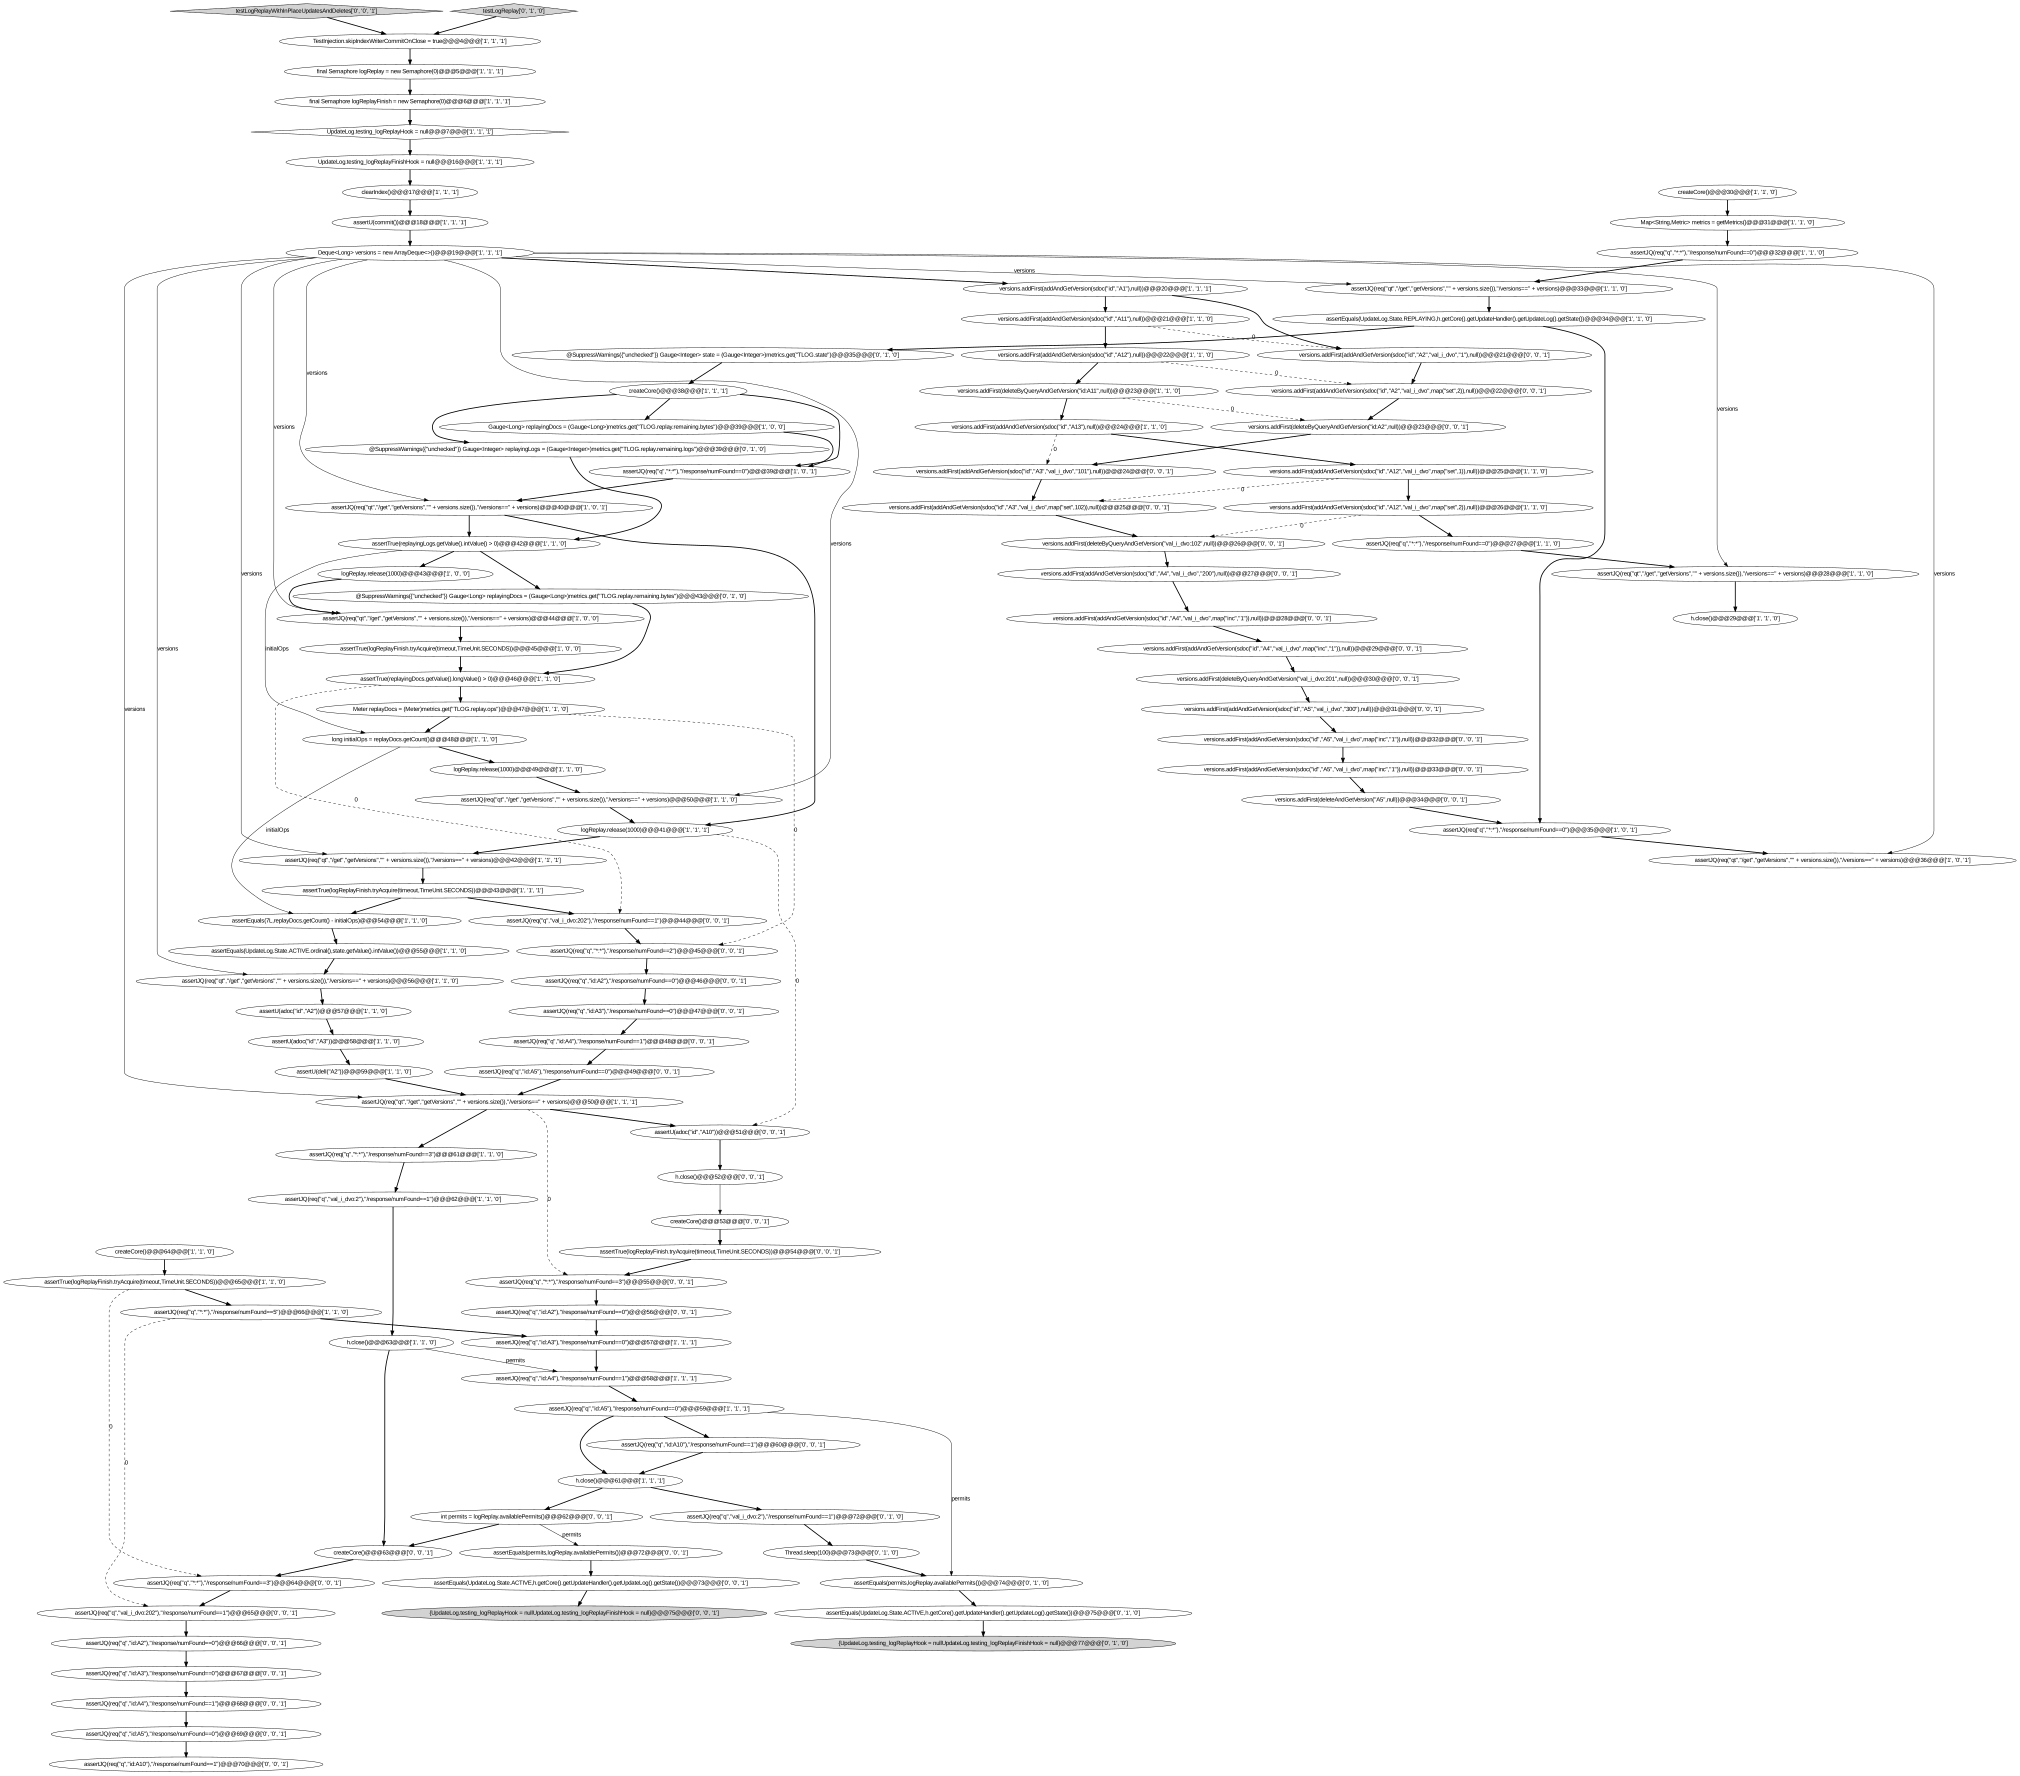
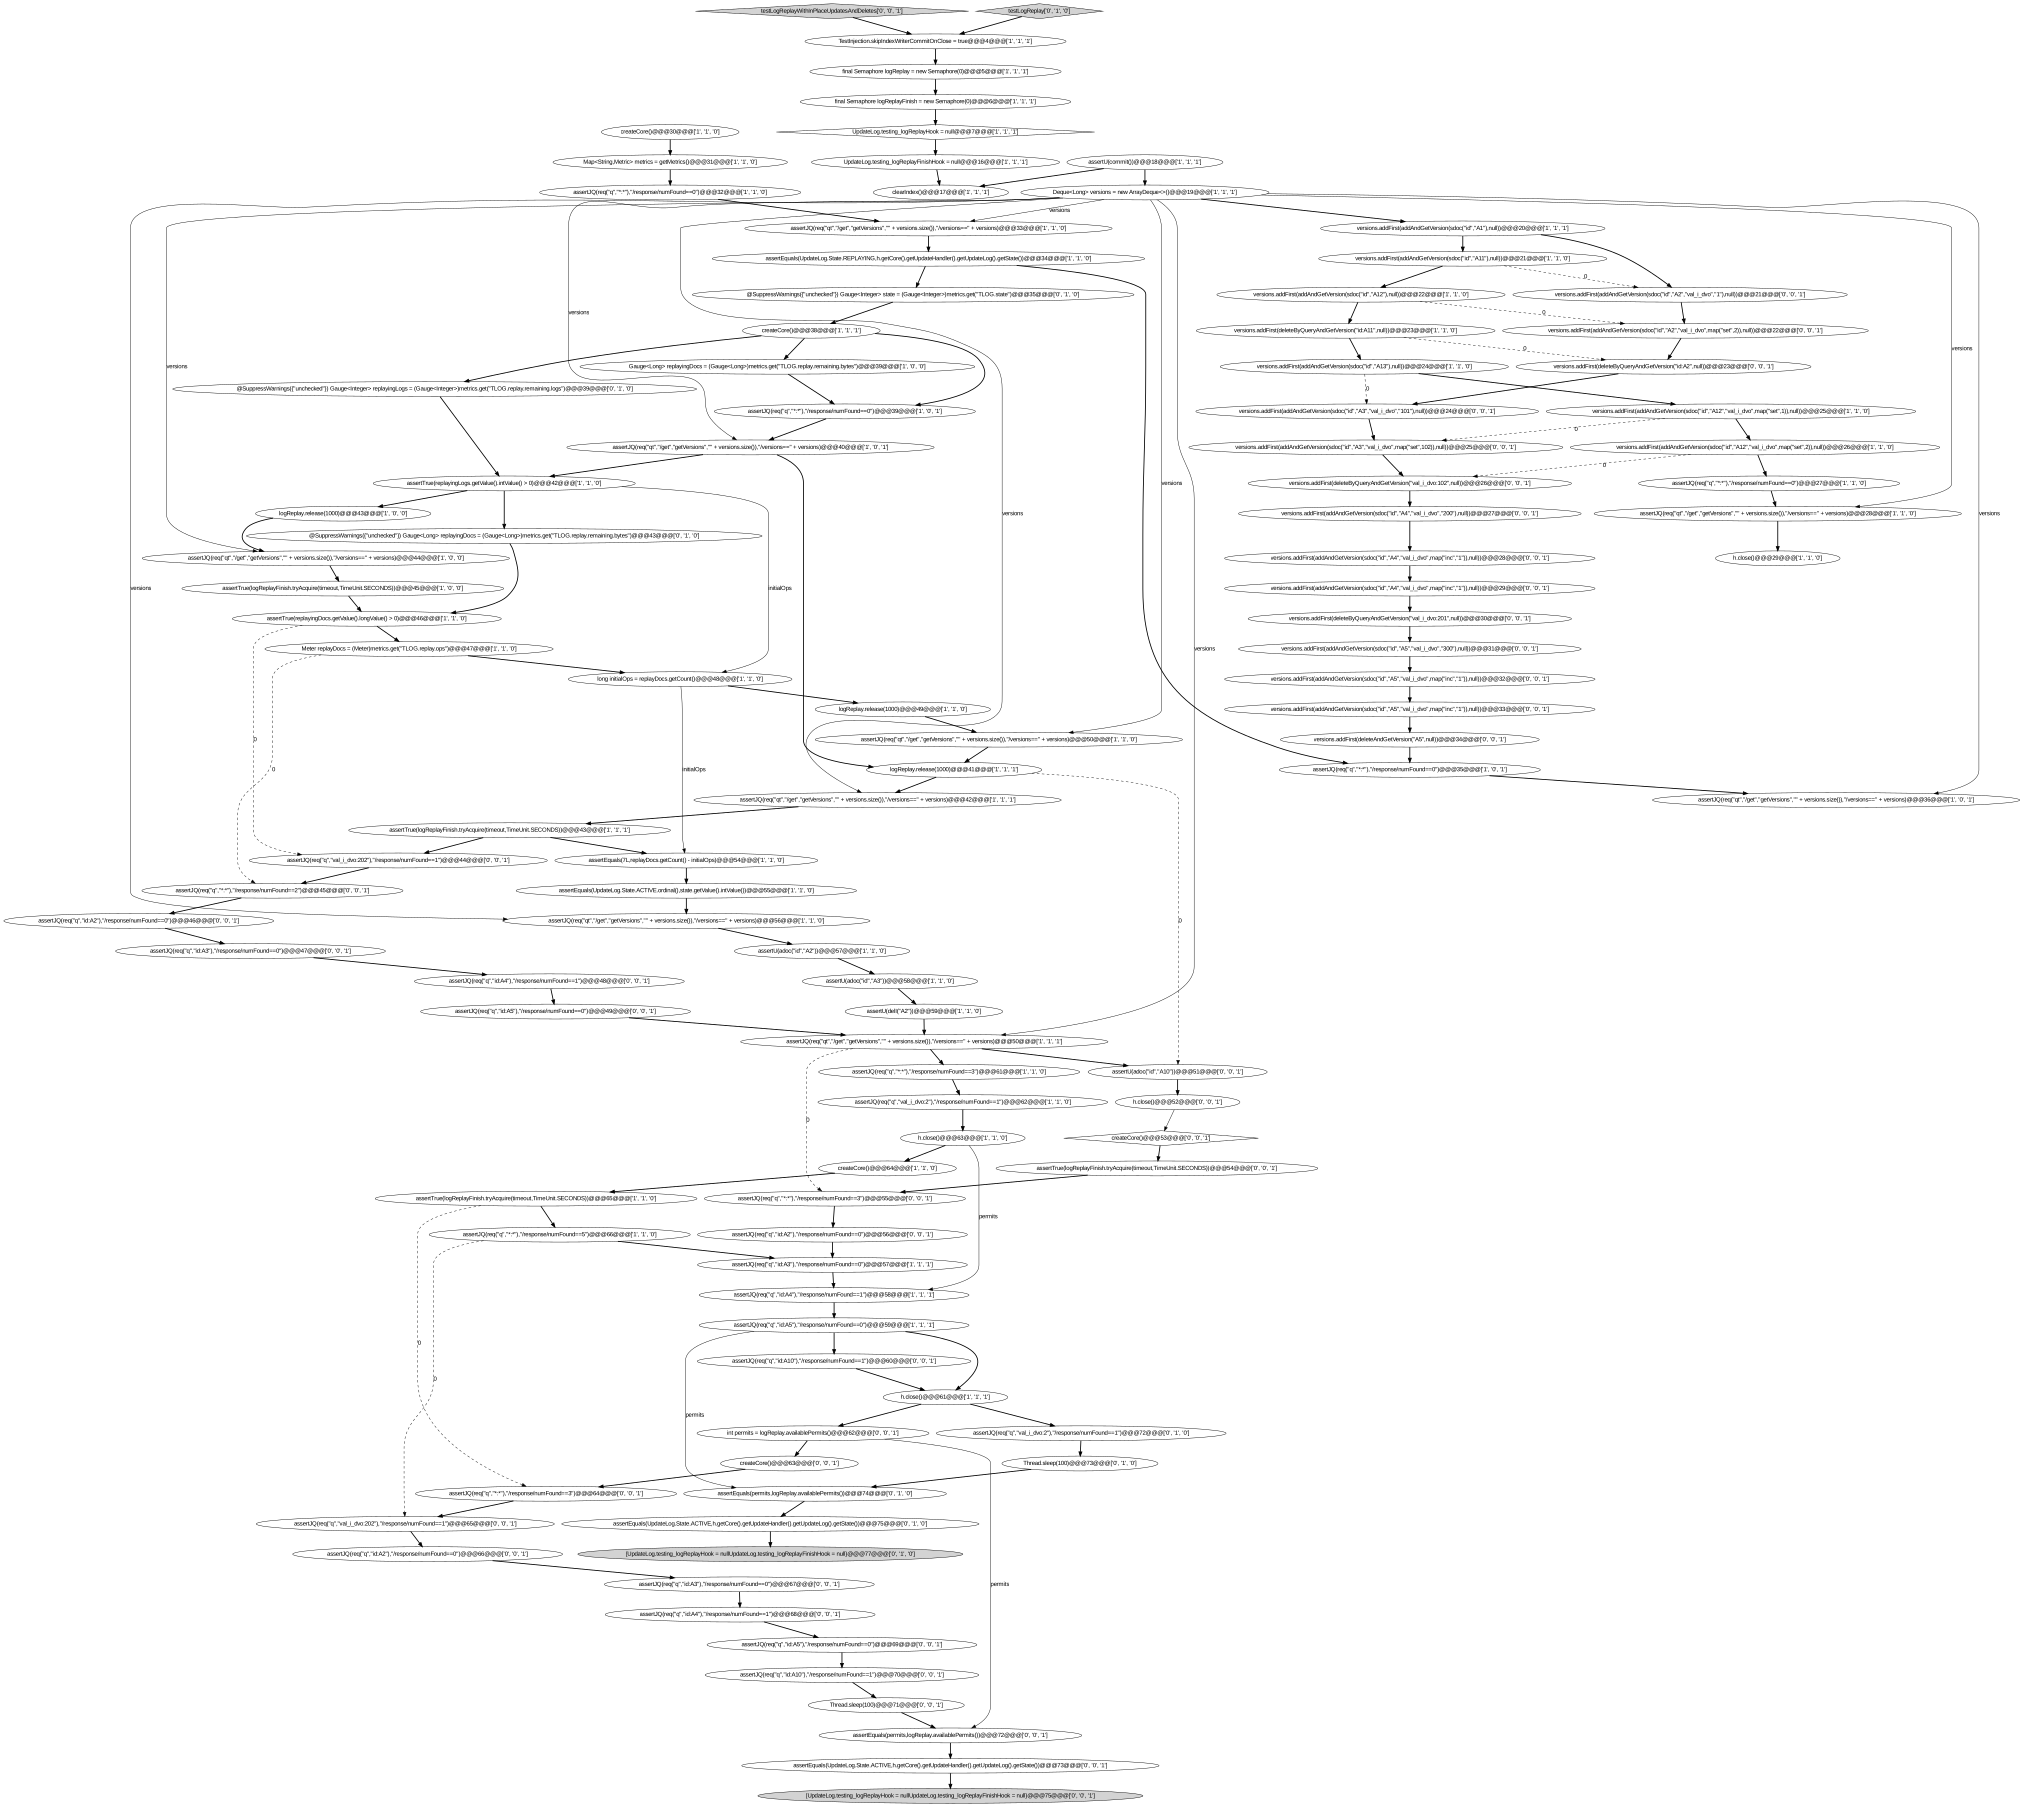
edge "clearIndex()@@@17@@@['1', '1', '1']" -> "assertU(commit())@@@18@@@['1', '1', '1']": reversed
node "createCore()@@@53@@@['0', '0', '1']": shape ellipse -> diamond
edge "h.close()@@@63@@@['1', '1', '0']" -> "createCore()@@@63@@@['0', '0', '1']": now "h.close()@@@63@@@['1', '1', '0']" -> "createCore()@@@64@@@['1', '1', '0']"
node "Thread.sleep(100)@@@71@@@['0', '0', '1']": added
